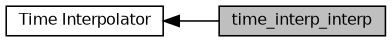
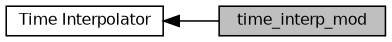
node "time_interp_interp": label "time_interp_interp" -> "time_interp_mod"
